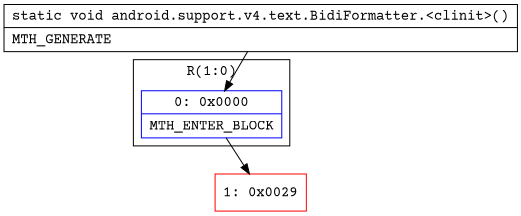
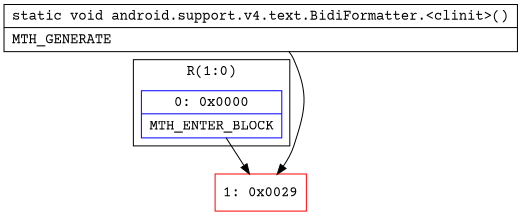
edge "static void android.support.v4.text.BidiFormatter.<clinit>()" -> "0: 0x0000": now "static void android.support.v4.text.BidiFormatter.<clinit>()" -> "1: 0x0029"
